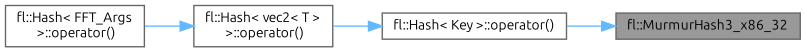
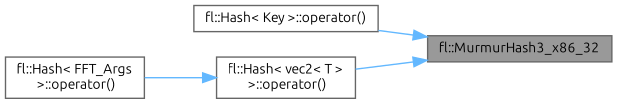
edge "fl::Hash< vec2< T > >::operator()" -> "fl::Hash< Key >::operator()": now "fl::Hash< vec2< T > >::operator()" -> "fl::MurmurHash3_x86_32"
